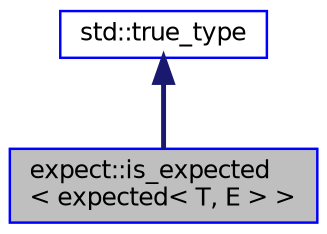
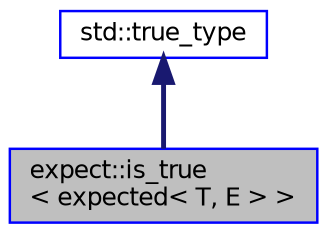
node "expect::is_expected < expected< T, E > >": label "expect::is_expected < expected< T, E > >" -> "expect::is_true < expected< T, E > >"
